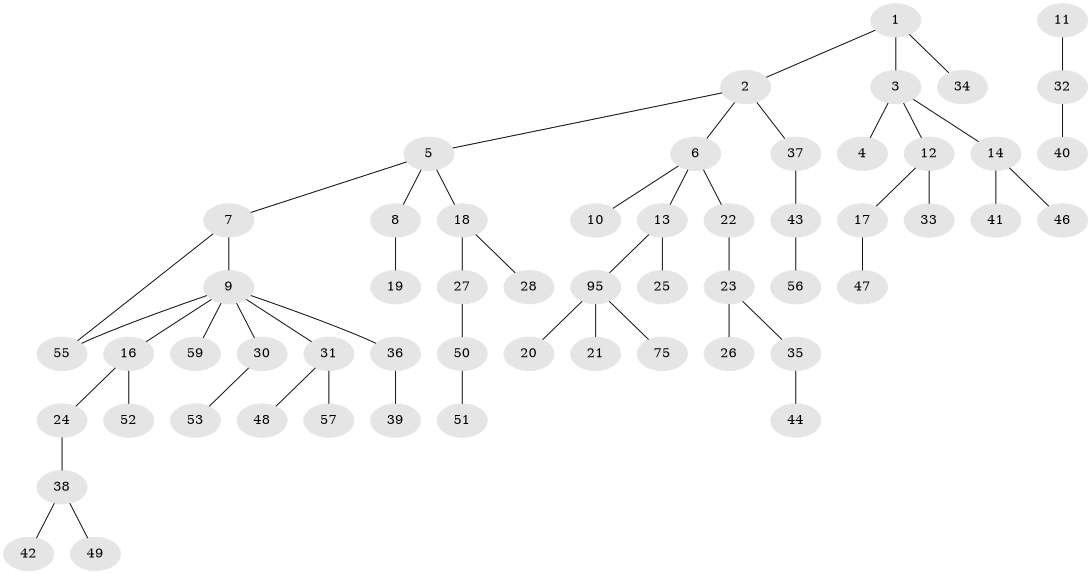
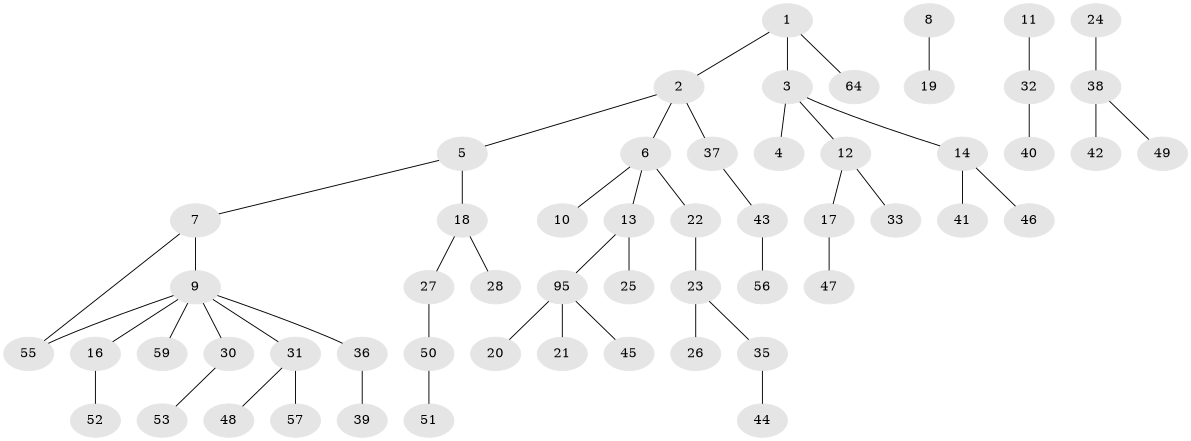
node "34": label "34" -> "64"
edge "5" -- "8": removed
node "75": label "75" -> "45"
edge "16" -- "24": removed
